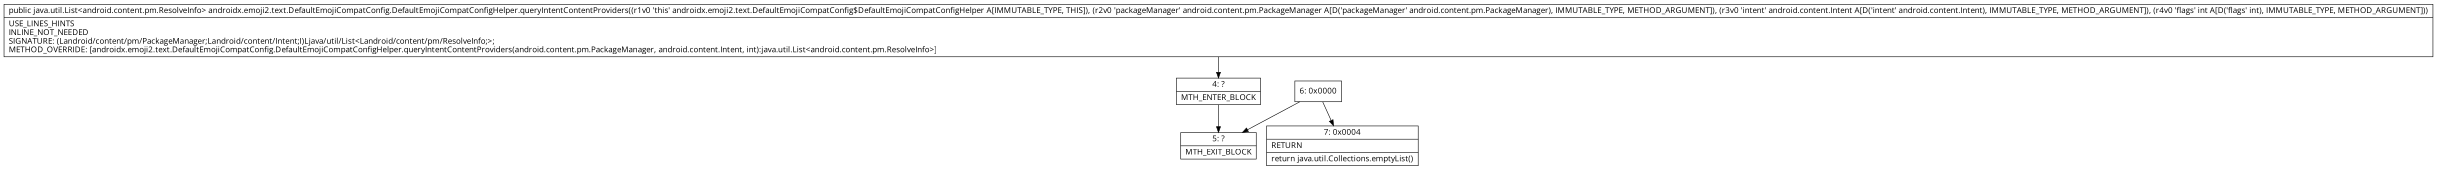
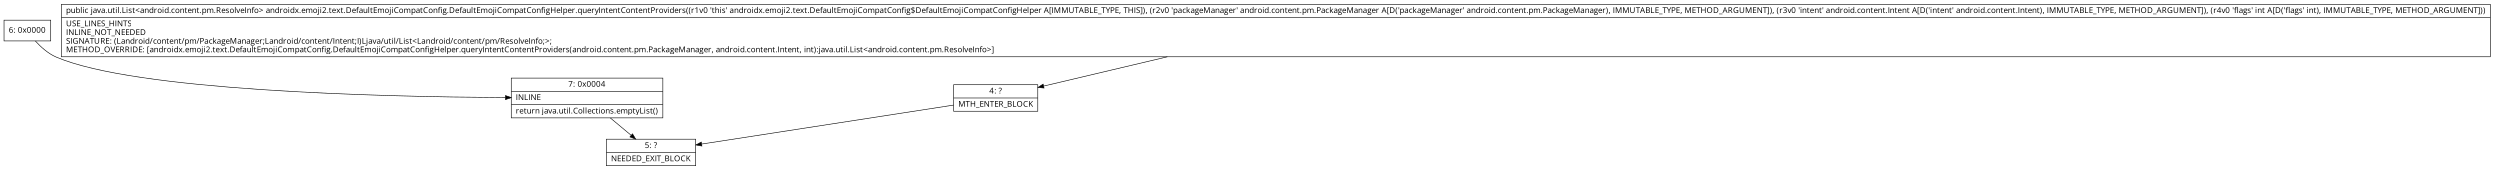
edge "6: 0x0000" -> "5: ?": now "7: 0x0004" -> "5: ?"
node "7: 0x0004": text "RETURN" -> "INLINE"
node "5: ?": text "MTH_EXIT_BLOCK" -> "NEEDED_EXIT_BLOCK"
